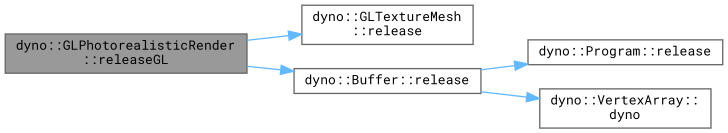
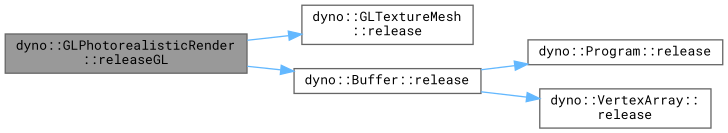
node "dyno::VertexArray:: dyno": label "dyno::VertexArray:: dyno" -> "dyno::VertexArray:: release"
